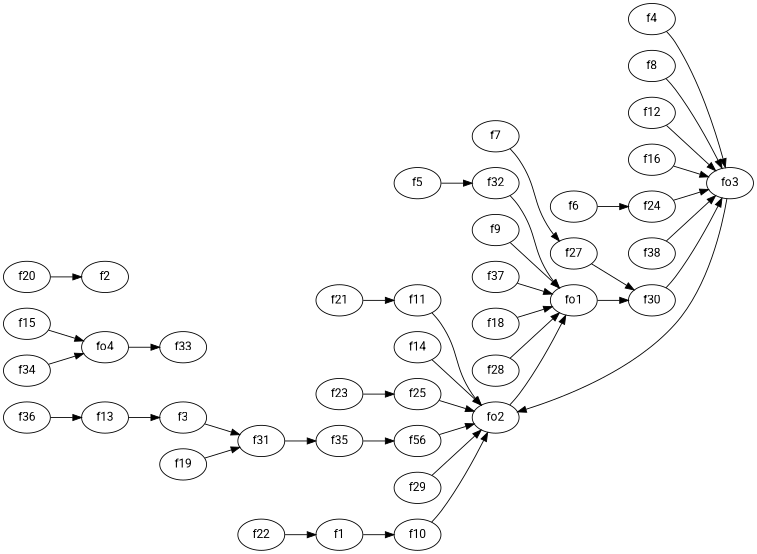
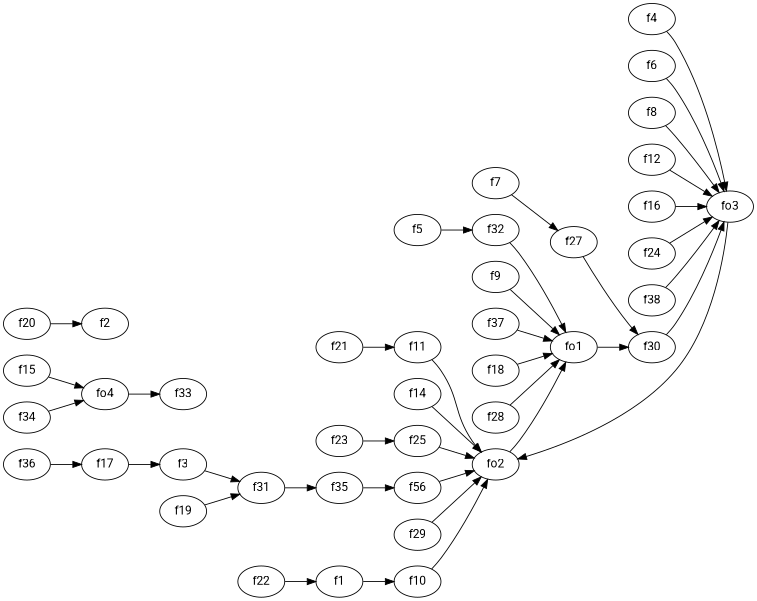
edge "f6" -> "f24": now "f6" -> "fo3"
node "f13": label "f13" -> "f17"
